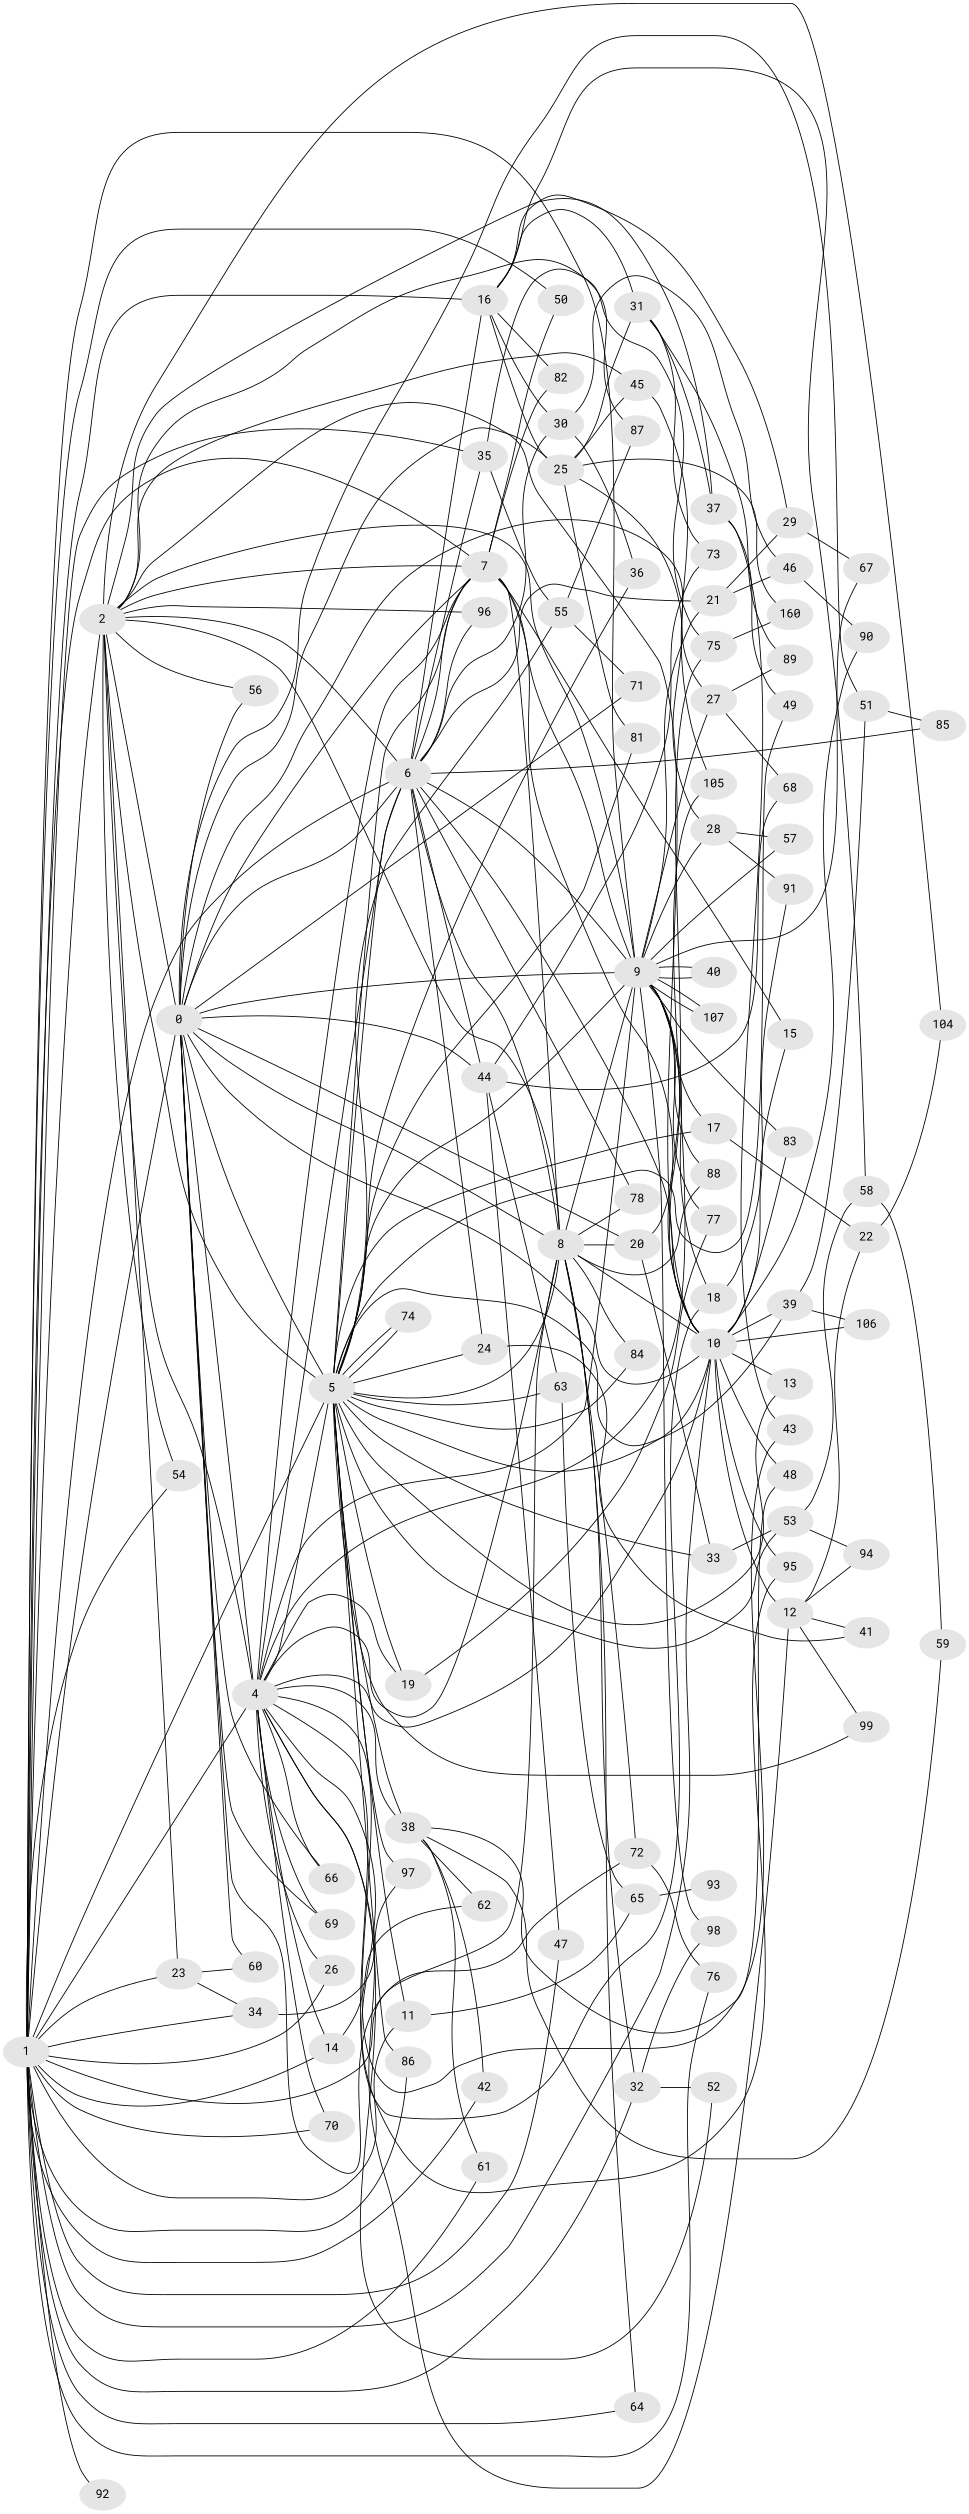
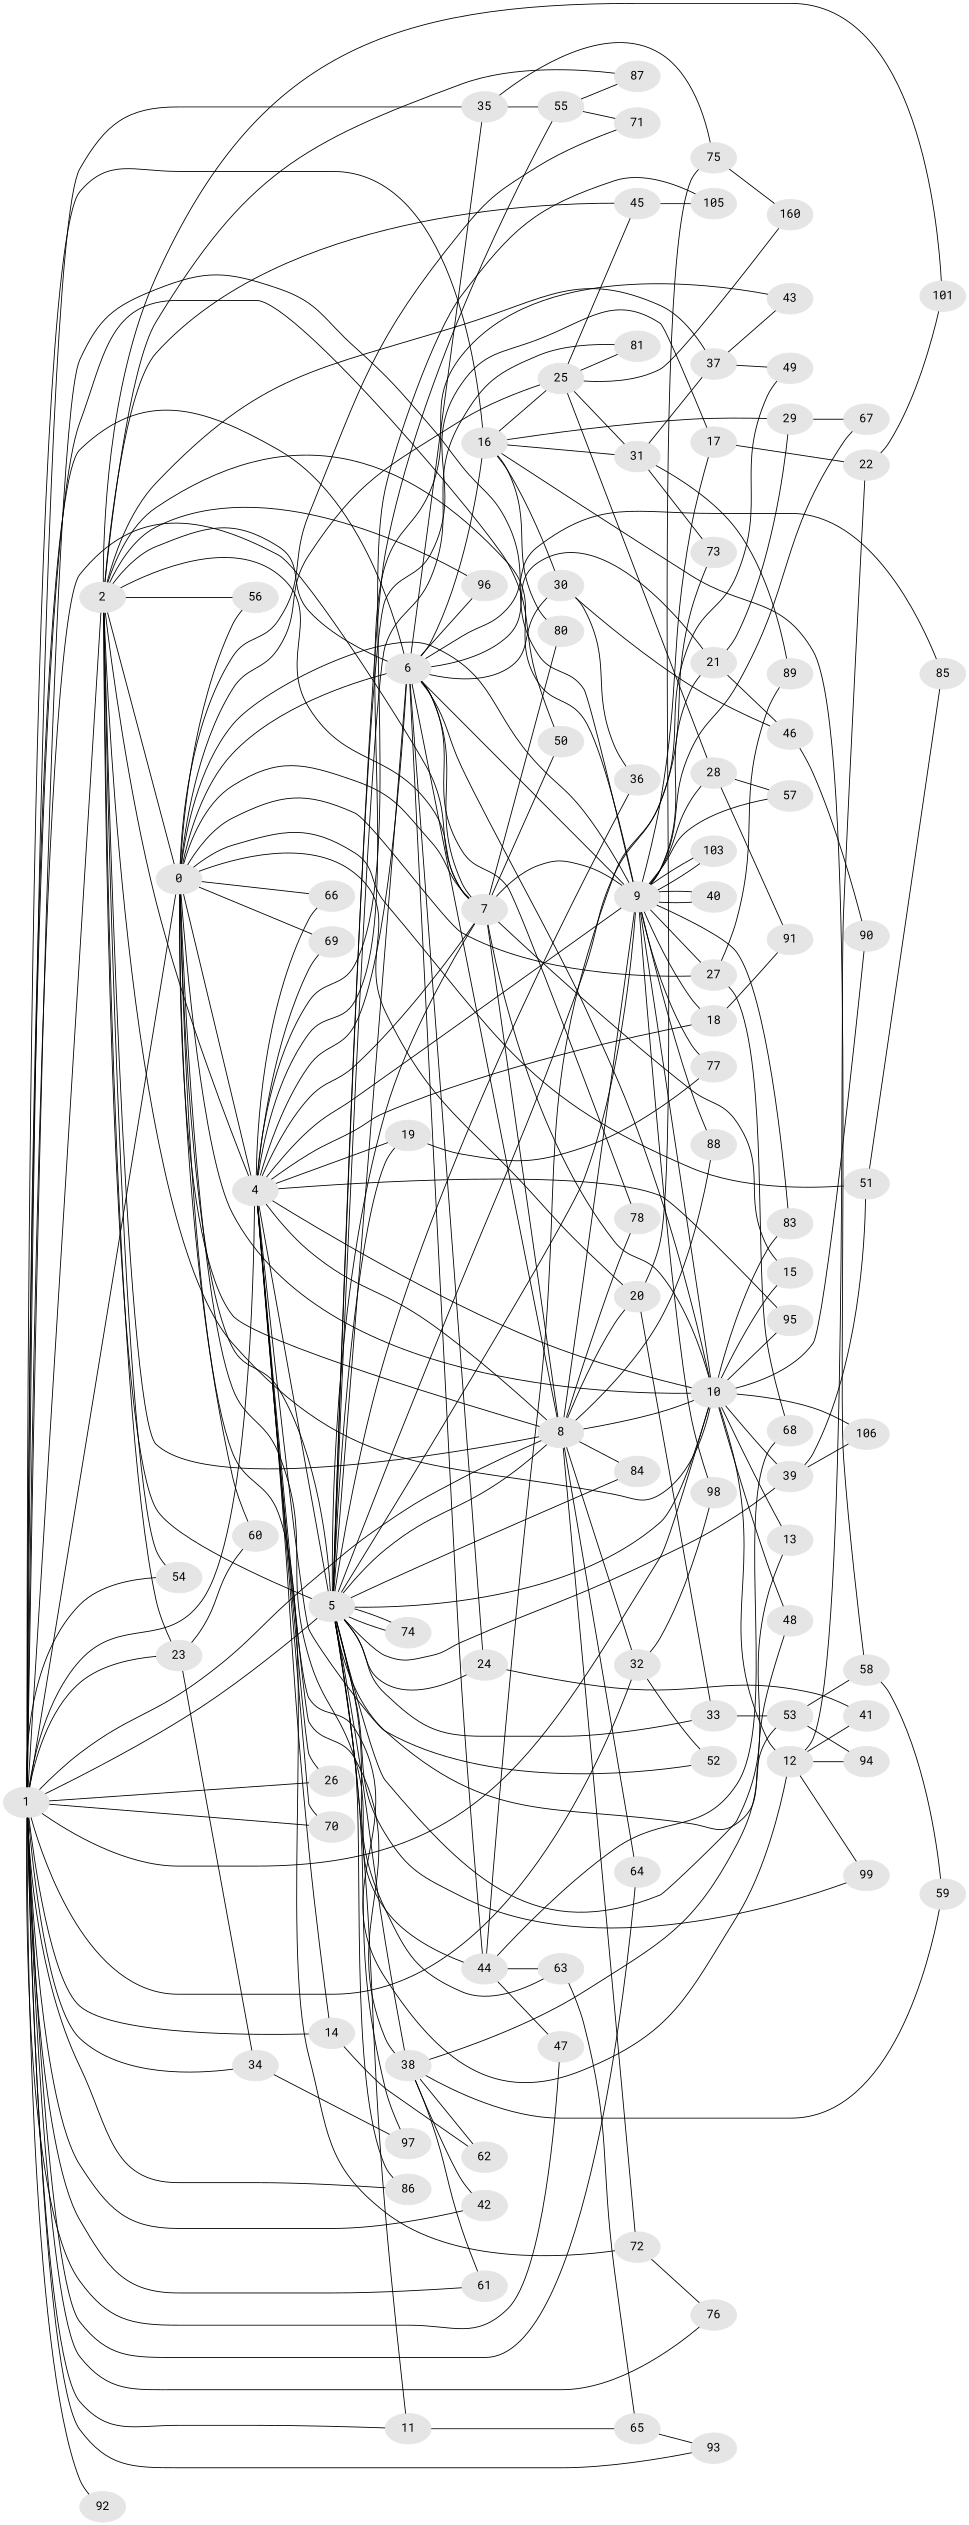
node "82": label "82" -> "80"
node "107": label "107" -> "103"
node "104": label "104" -> "101"
edge "1" -- "93": added
